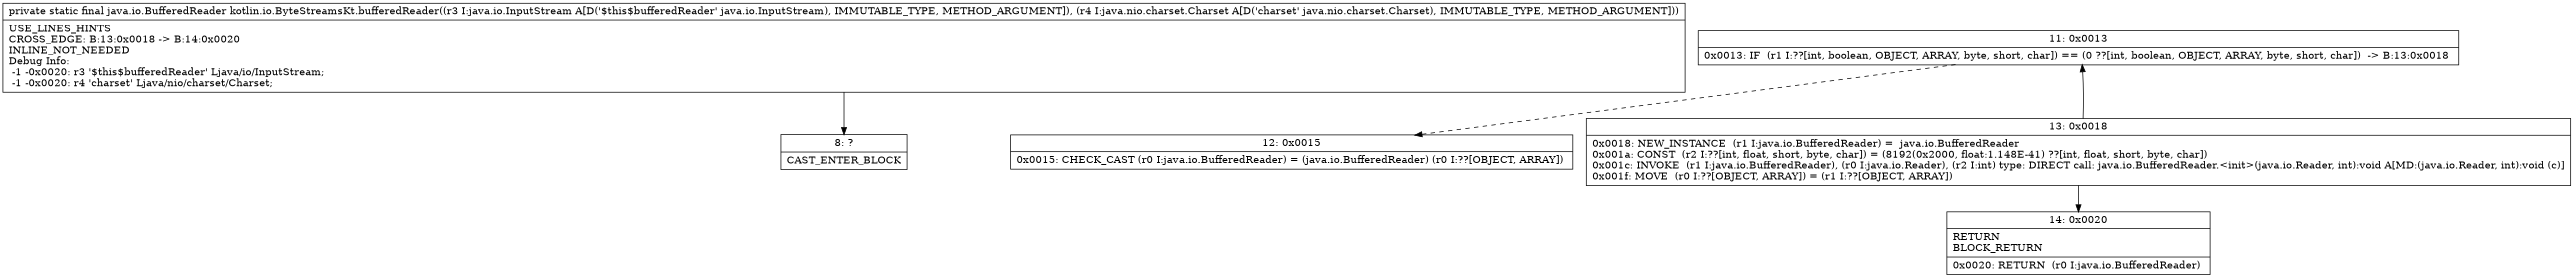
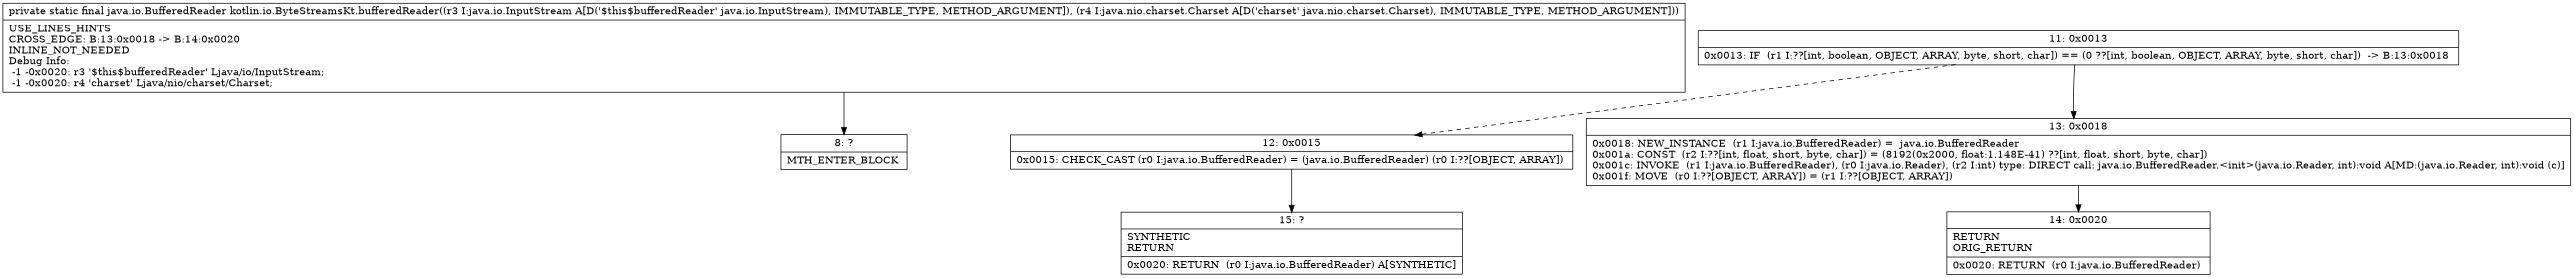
edge "13: 0x0018" -> "11: 0x0013": reversed
node "8: ?": text "CAST_ENTER_BLOCK" -> "MTH_ENTER_BLOCK"
node "15: ?": added
node "14: 0x0020": text "BLOCK_RETURN" -> "ORIG_RETURN"
